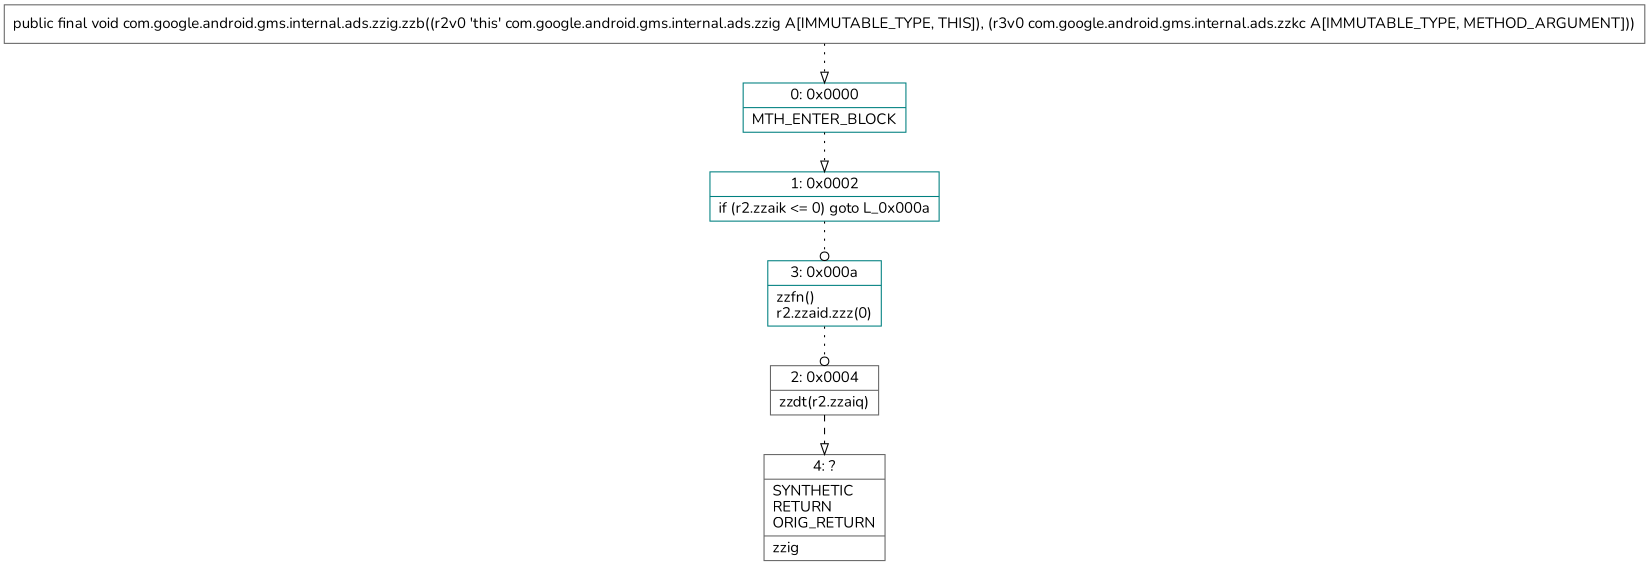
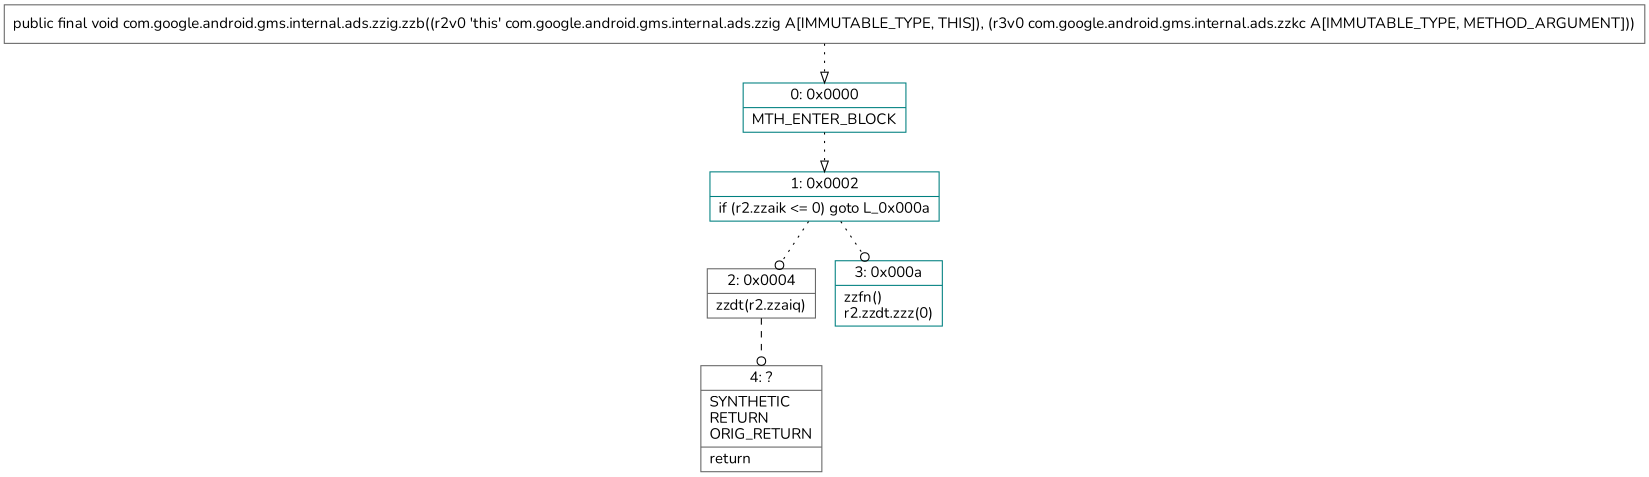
node "3: 0x000a": text "r2.zzaid.zzz(0)" -> "r2.zzdt.zzz(0)"
edge "3: 0x000a" -> "2: 0x0004": now "1: 0x0002" -> "2: 0x0004"
edge "2: 0x0004" -> "4: ?": arrowhead onormal -> odot
node "4: ?": text "zzig" -> "return"
